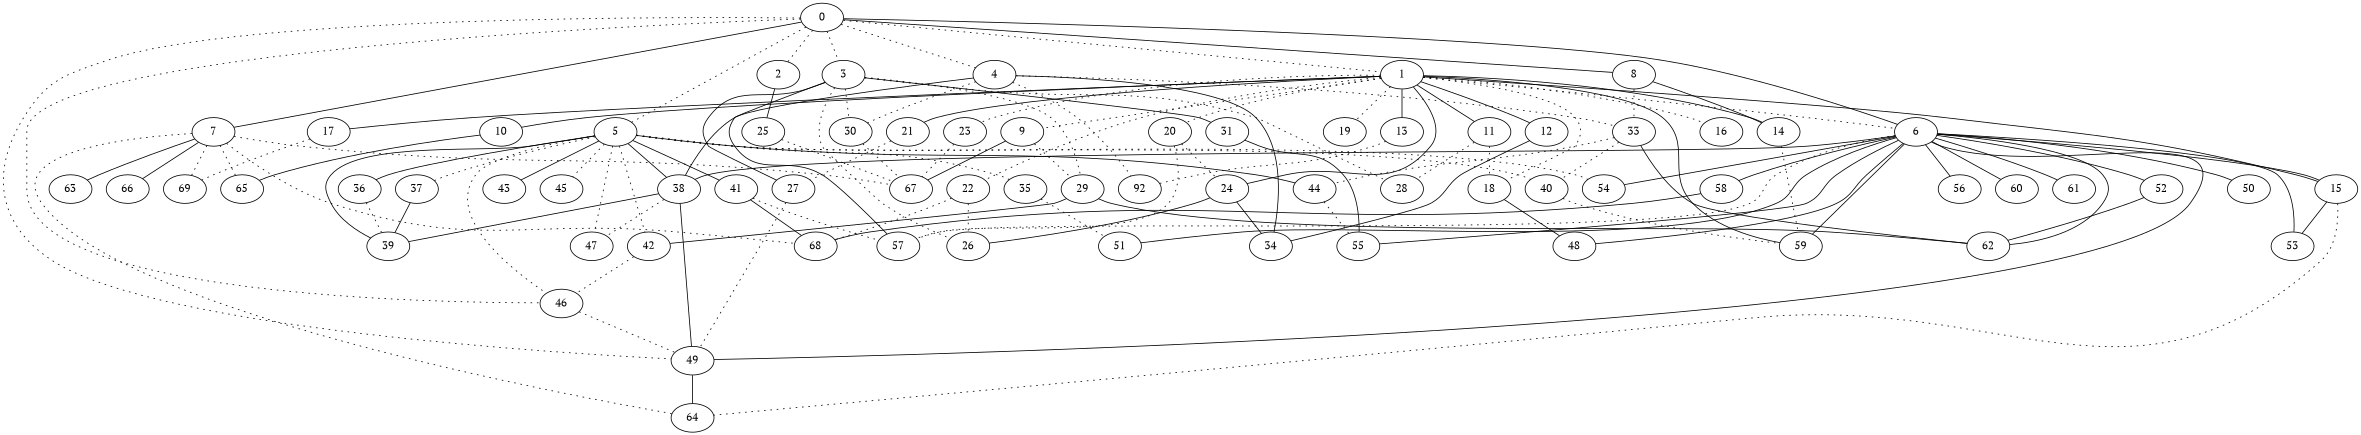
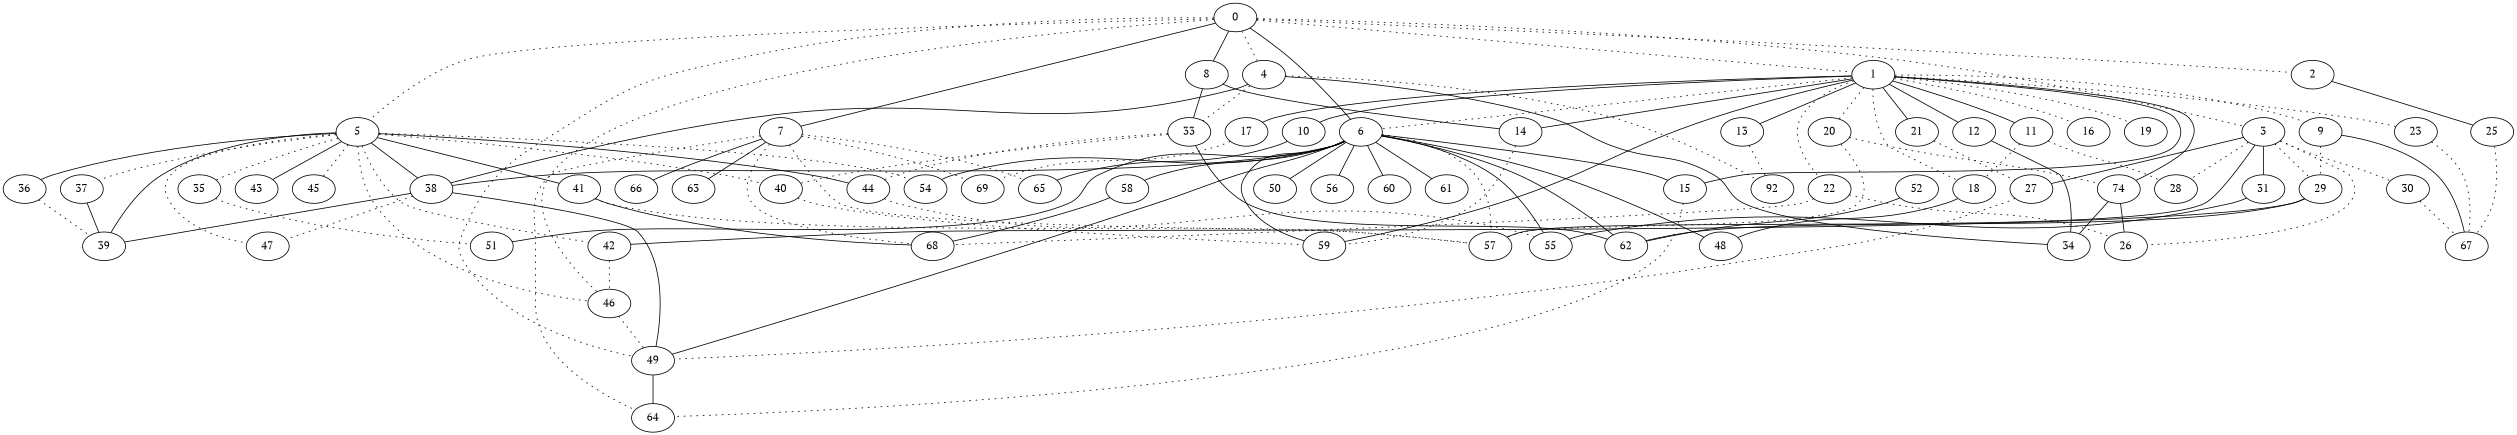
edge "4" -- "30": removed
edge "8" -- "33": style dotted -> solid
edge "6" -- "52": removed
edge "7" -- "67": now "7" -- "57"
node "24": label "24" -> "74"
node "53": removed
